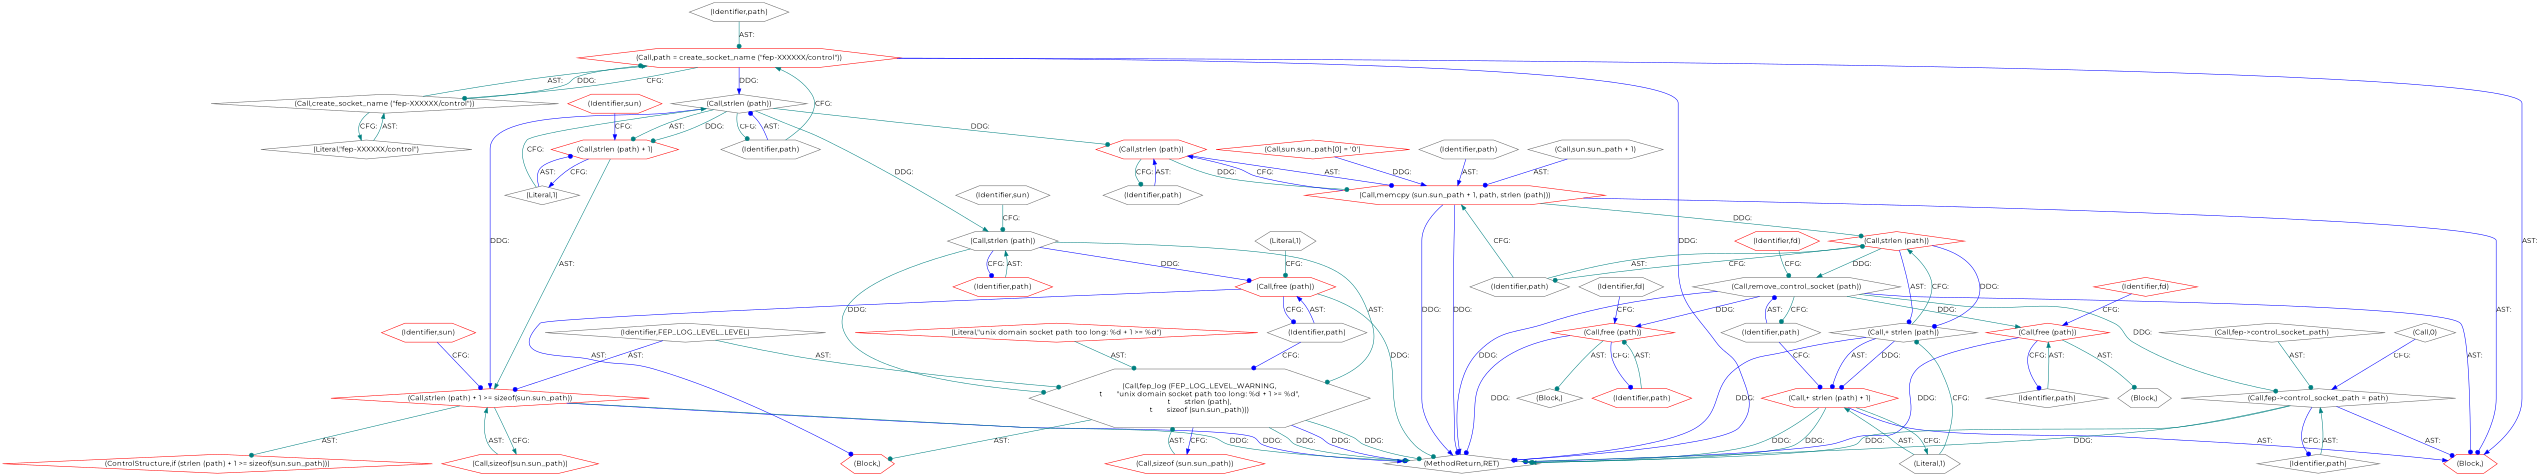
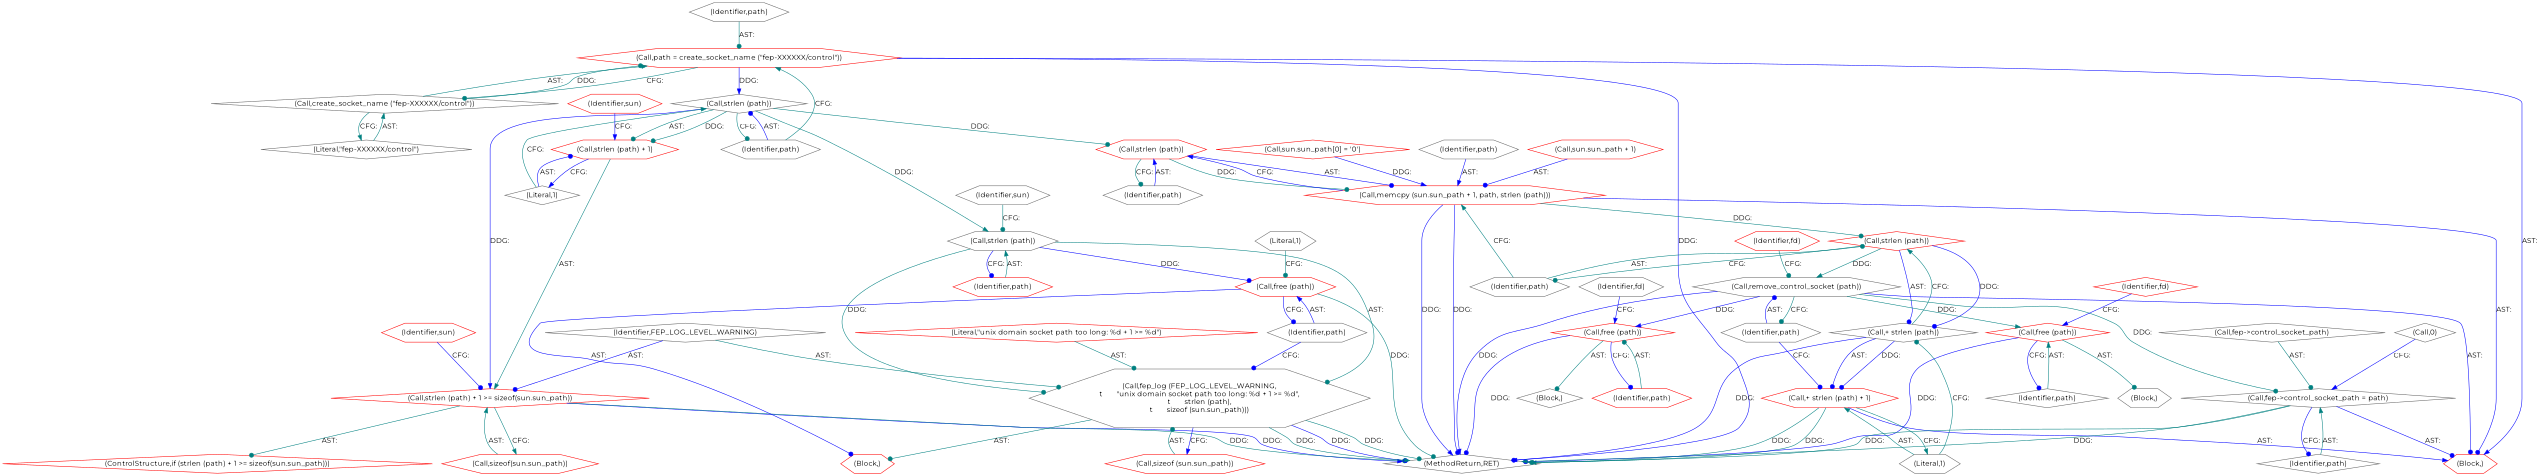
node "(Call,sun.sun_path + 1)": color gray40 -> red
node "(Identifier,FEP_LOG_LEVEL_LEVEL)": label "(Identifier,FEP_LOG_LEVEL_LEVEL)" -> "(Identifier,FEP_LOG_LEVEL_WARNING)"
